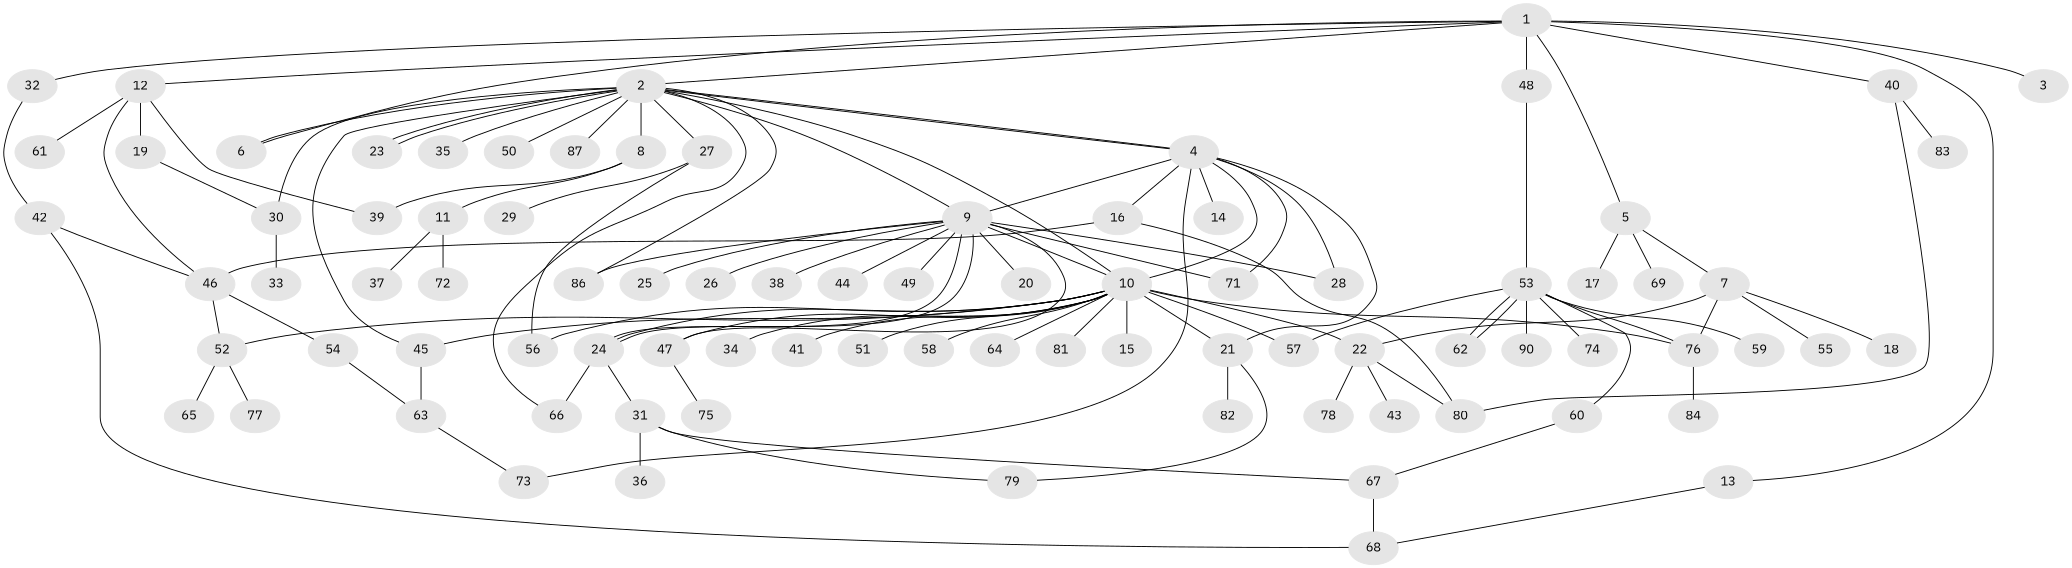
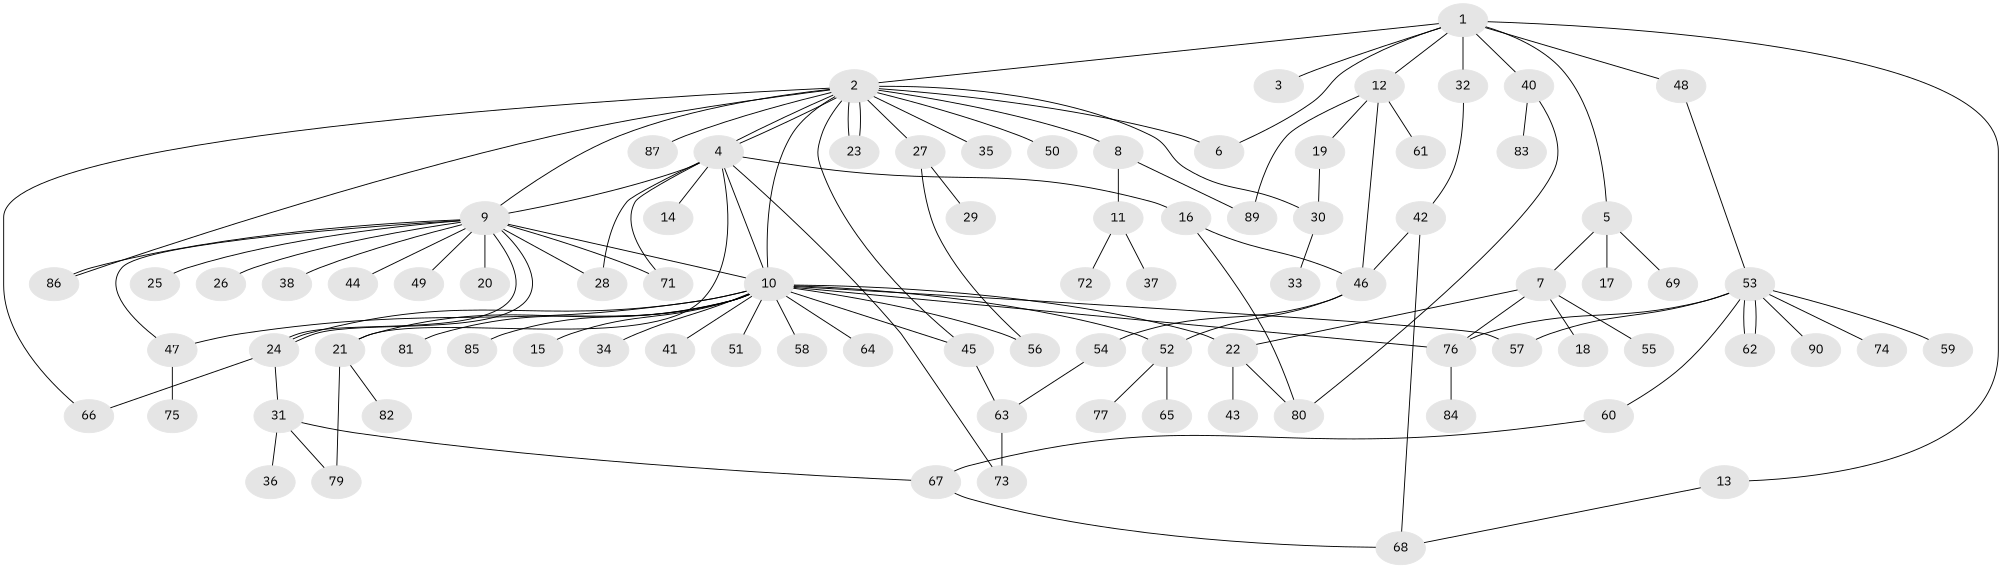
node "39": label "39" -> "89"
node "85": added
node "78": removed
